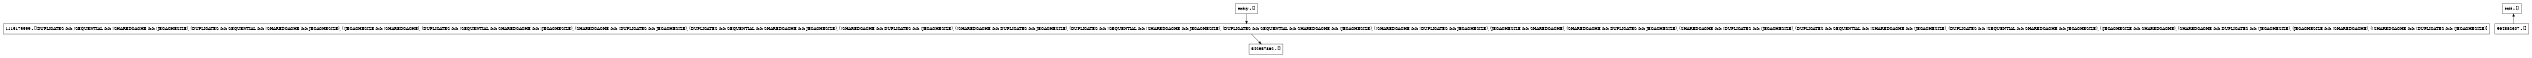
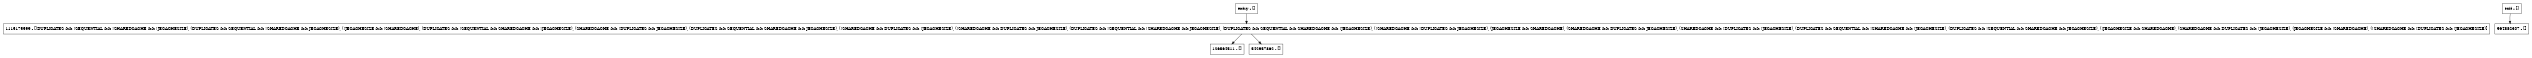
edge "964882307 - []" -> "exit - []": reversed
node "126564511 - []": added
